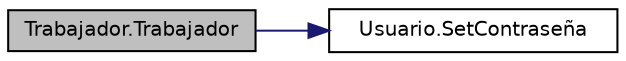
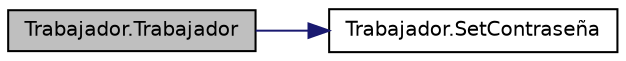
node "Usuario.SetContraseña": label "Usuario.SetContraseña" -> "Trabajador.SetContraseña"
